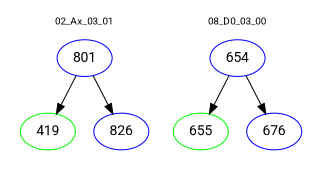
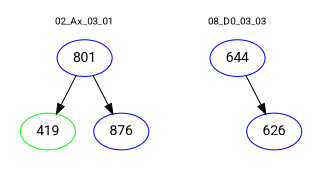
cluster "08_D0_03_00": label "08_D0_03_00" -> "08_D0_03_03"
node "654": label "654" -> "644"
node "826": label "826" -> "876"
node "655": removed
node "676": label "676" -> "626"
